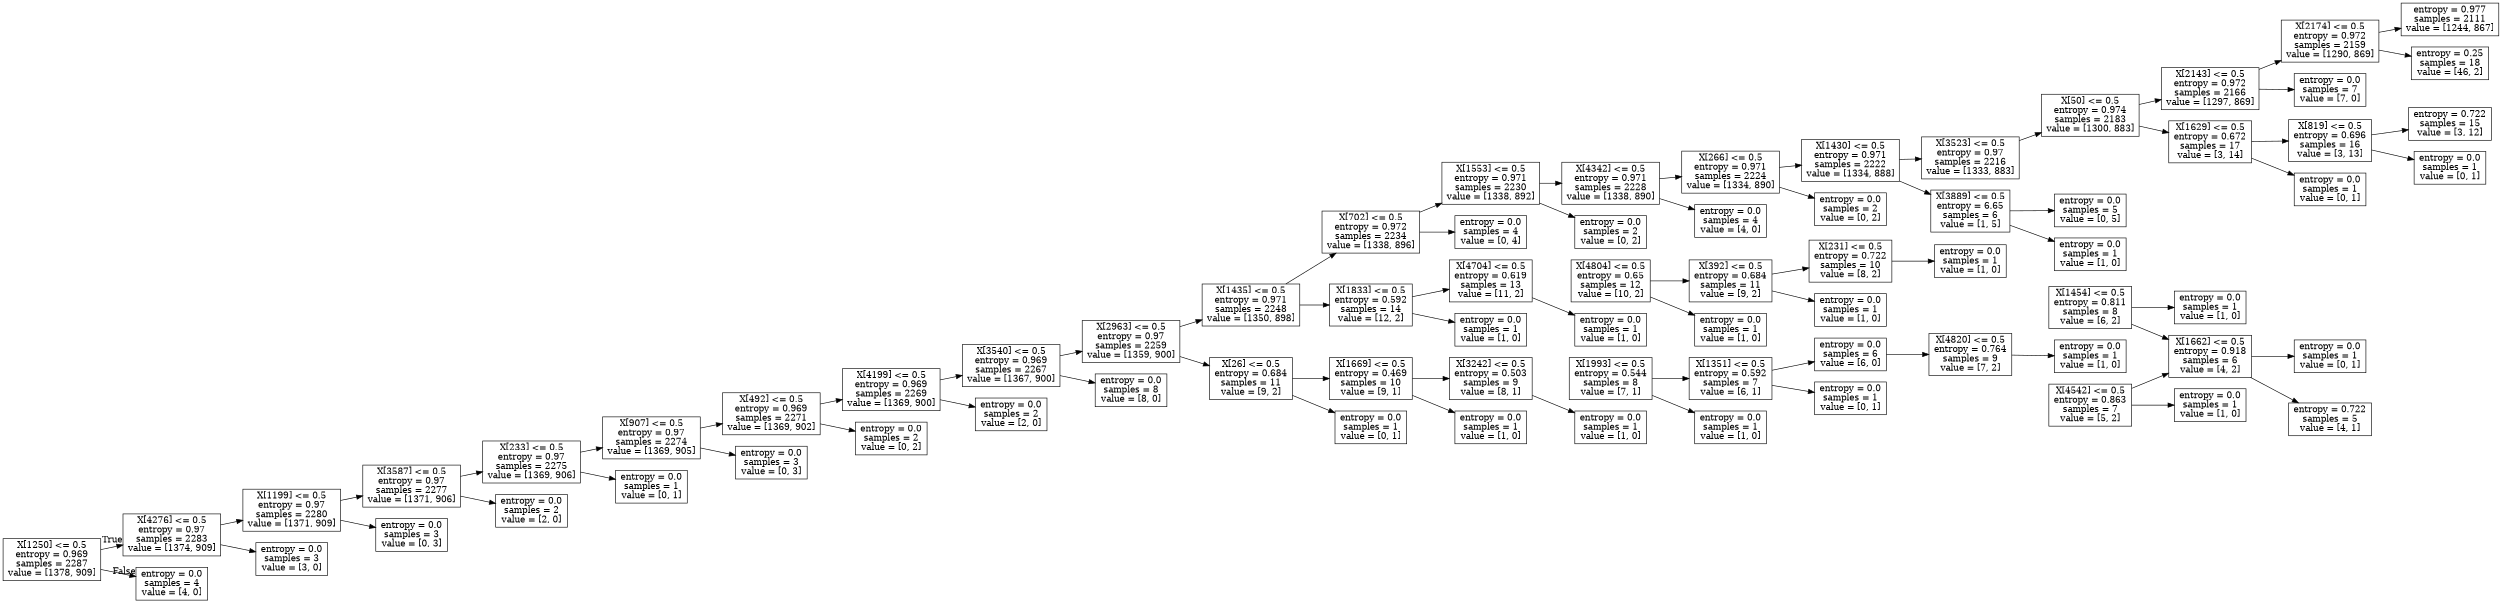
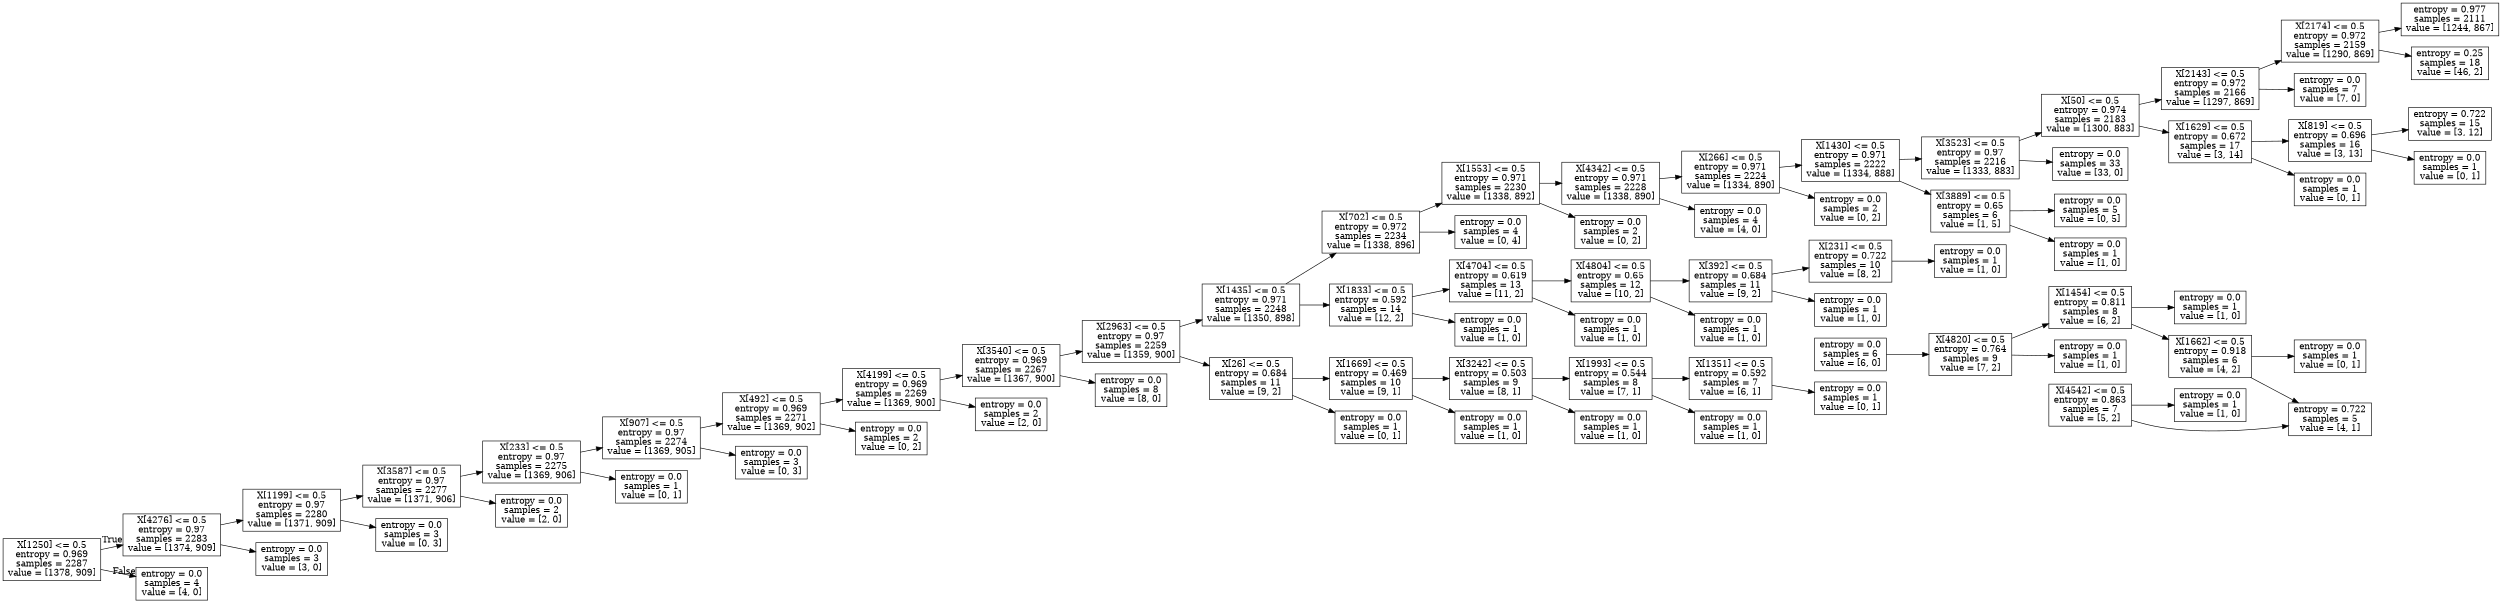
node "entropy = 0.0 samples = 33 value = [33, 0]": added
node "X[3889] <= 0.5 entropy = 6.65 samples = 6 value = [1, 5]": label "X[3889] <= 0.5 entropy = 6.65 samples = 6 value = [1, 5]" -> "X[3889] <= 0.5 entropy = 0.65 samples = 6 value = [1, 5]"
edge "X[4704] <= 0.5 entropy = 0.619 samples = 13 value = [11, 2]" -> "X[4804] <= 0.5 entropy = 0.65 samples = 12 value = [10, 2]": added
edge "X[4820] <= 0.5 entropy = 0.764 samples = 9 value = [7, 2]" -> "X[1454] <= 0.5 entropy = 0.811 samples = 8 value = [6, 2]": added
edge "X[1351] <= 0.5 entropy = 0.592 samples = 7 value = [6, 1]" -> "entropy = 0.0 samples = 6 value = [6, 0]": removed
edge "X[3242] <= 0.5 entropy = 0.503 samples = 9 value = [8, 1]" -> "X[1993] <= 0.5 entropy = 0.544 samples = 8 value = [7, 1]": added
edge "X[4542] <= 0.5 entropy = 0.863 samples = 7 value = [5, 2]" -> "X[1662] <= 0.5 entropy = 0.918 samples = 6 value = [4, 2]": now "X[4542] <= 0.5 entropy = 0.863 samples = 7 value = [5, 2]" -> "entropy = 0.722 samples = 5 value = [4, 1]"
